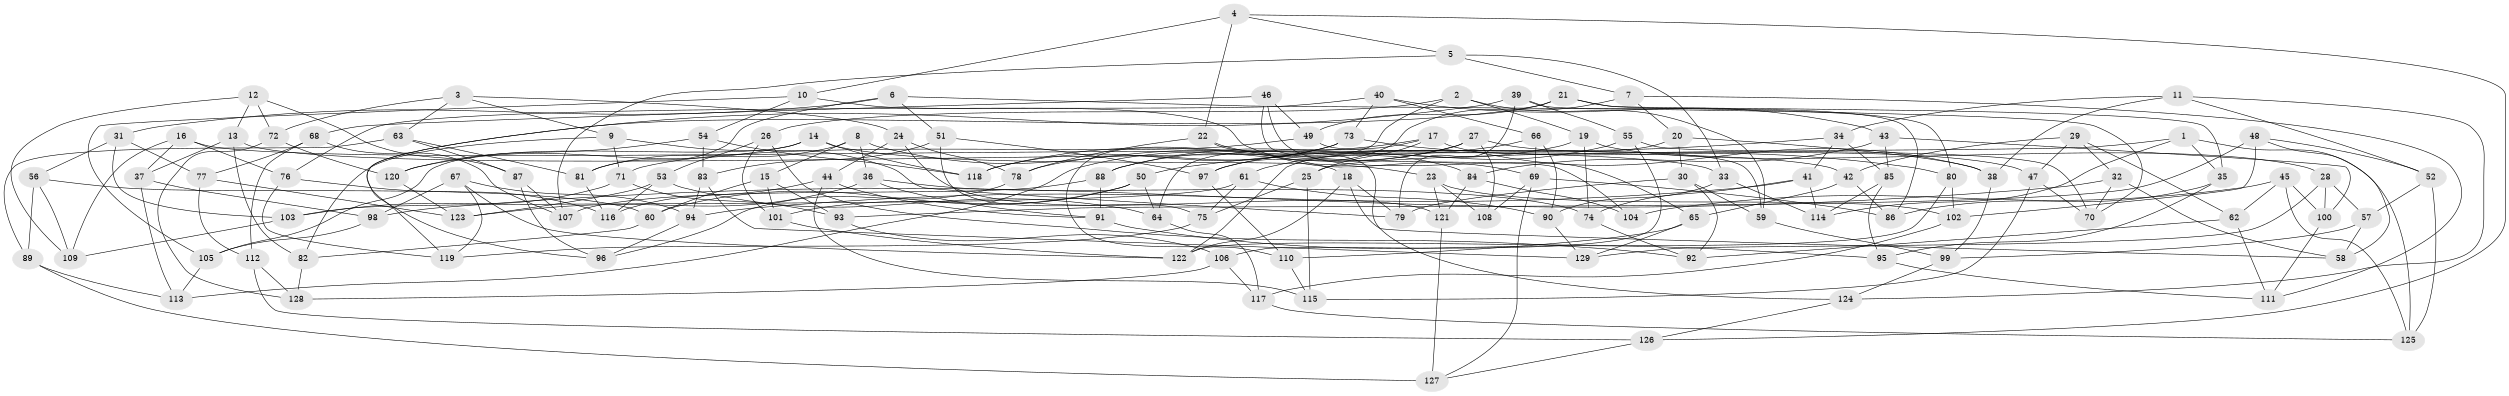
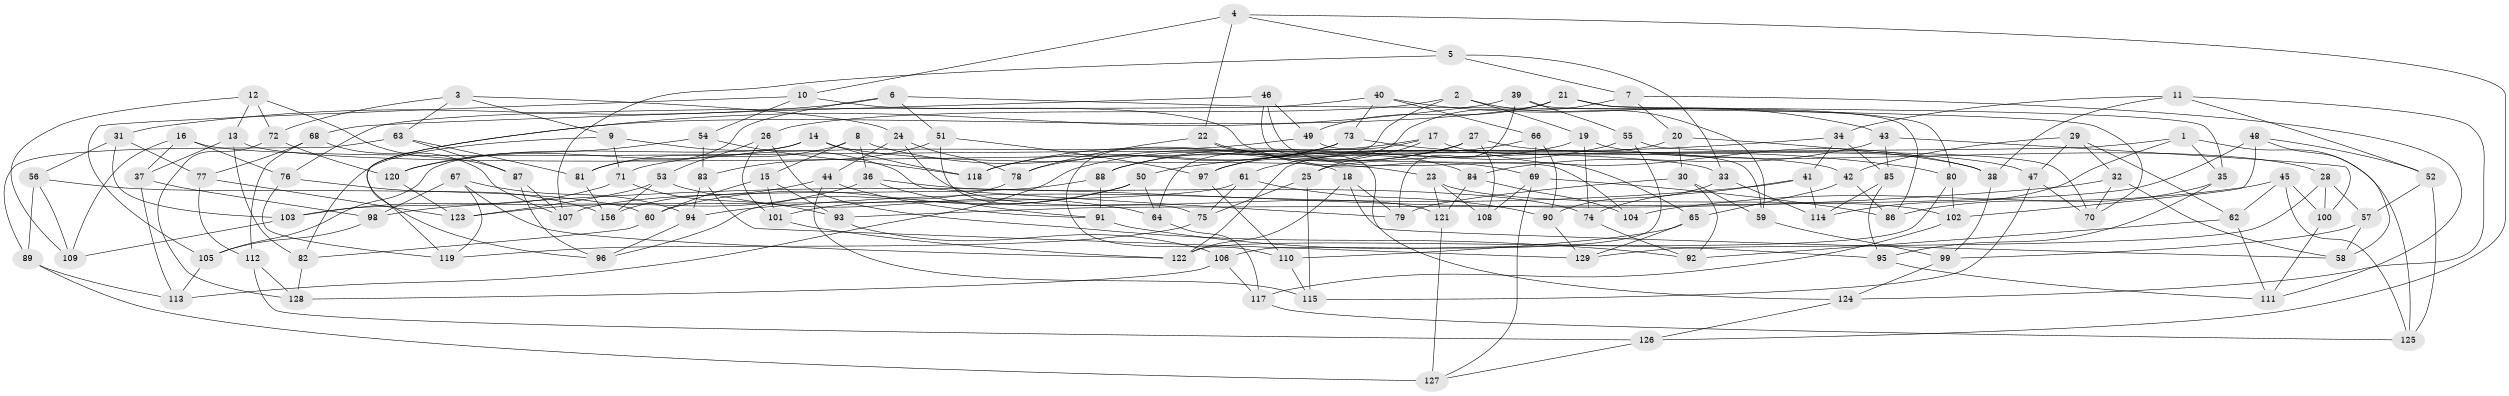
node "116": label "116" -> "156"
